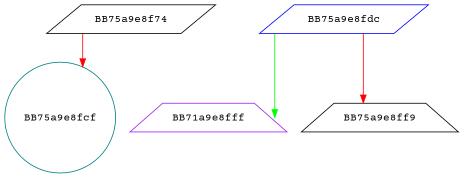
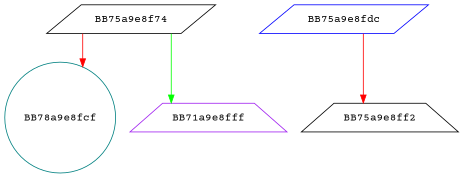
edge "BB75a9e8fdc" -> "BB71a9e8fff": now "BB75a9e8f74" -> "BB71a9e8fff"
node "BB75a9e8fcf": label "BB75a9e8fcf" -> "BB78a9e8fcf"
node "BB75a9e8ff9": label "BB75a9e8ff9" -> "BB75a9e8ff2"
